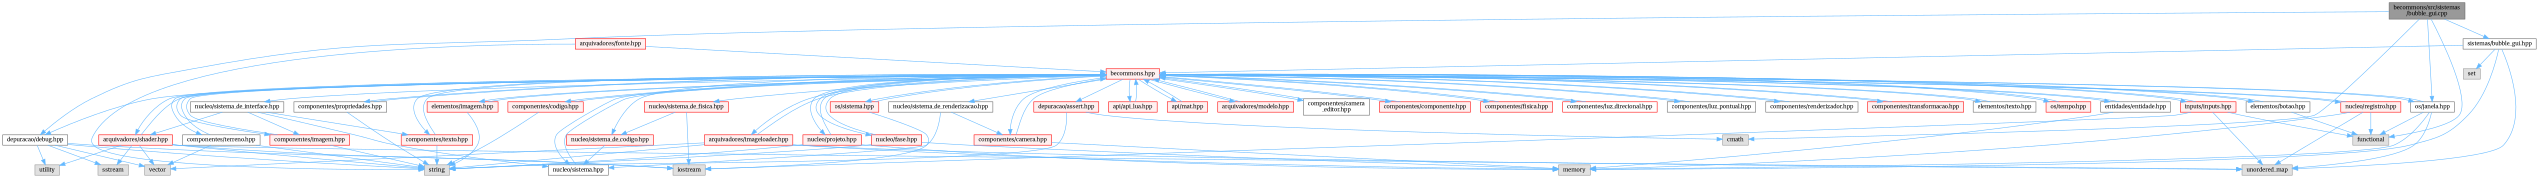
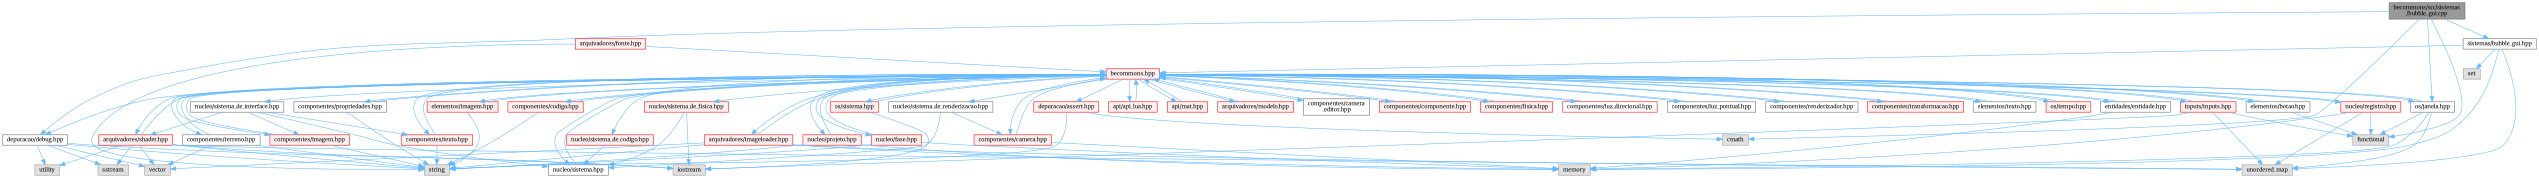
edge "nucleo/sistema_de_fisica.hpp" -> "nucleo/sistema_de_codigo.hpp": now "nucleo/sistema_de_fisica.hpp" -> "nucleo/sistema.hpp"
